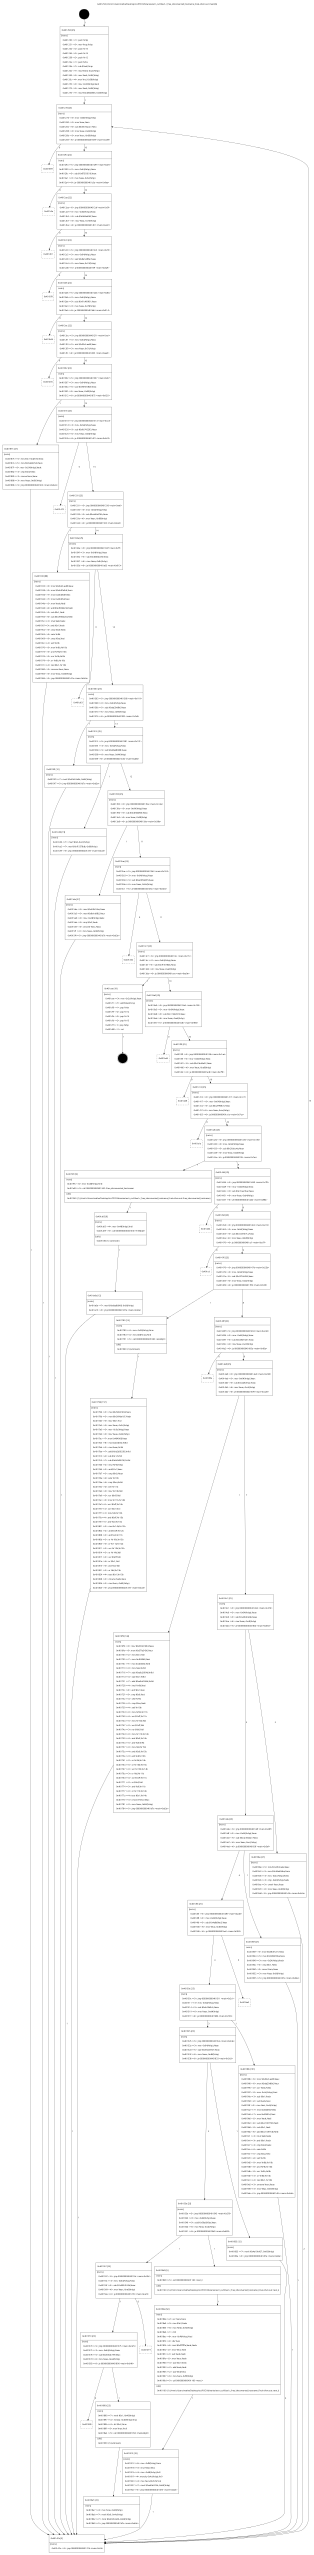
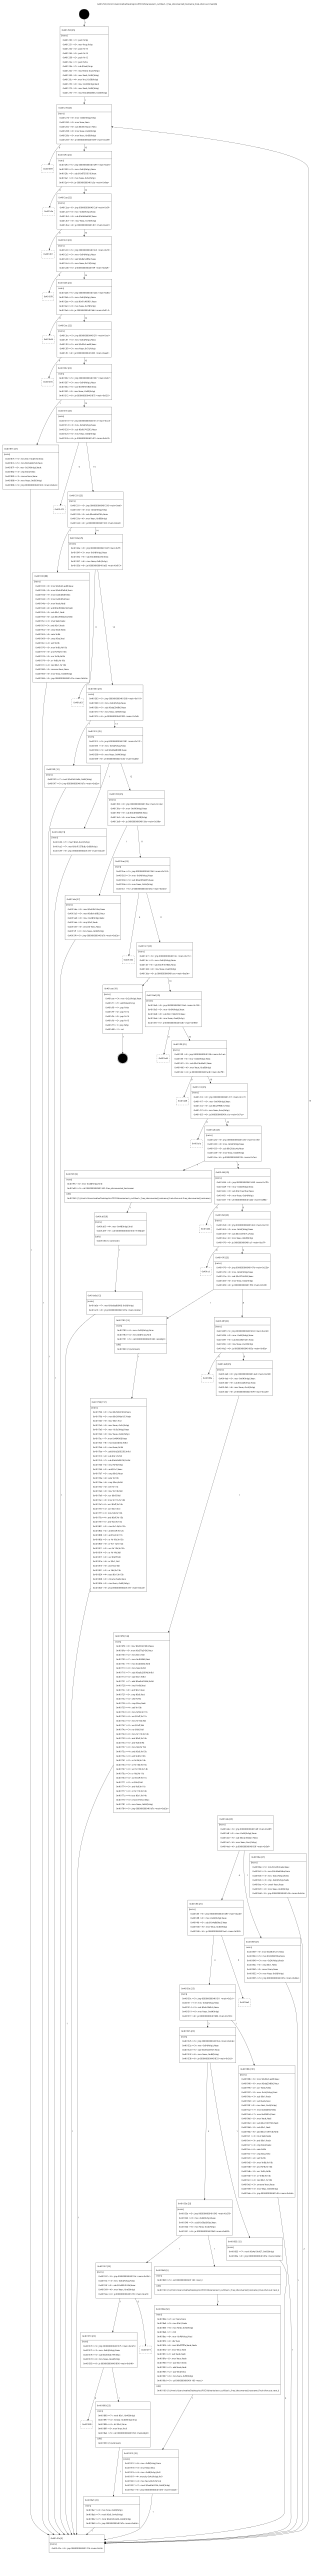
node "0x4014c1 [25]": removed
edge "0x4018a7 [23]" -> "0x401d7e [5]": added, label "1"
